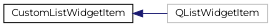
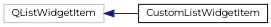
edge "QListWidgetItem" -> "CustomListWidgetItem": reversed
